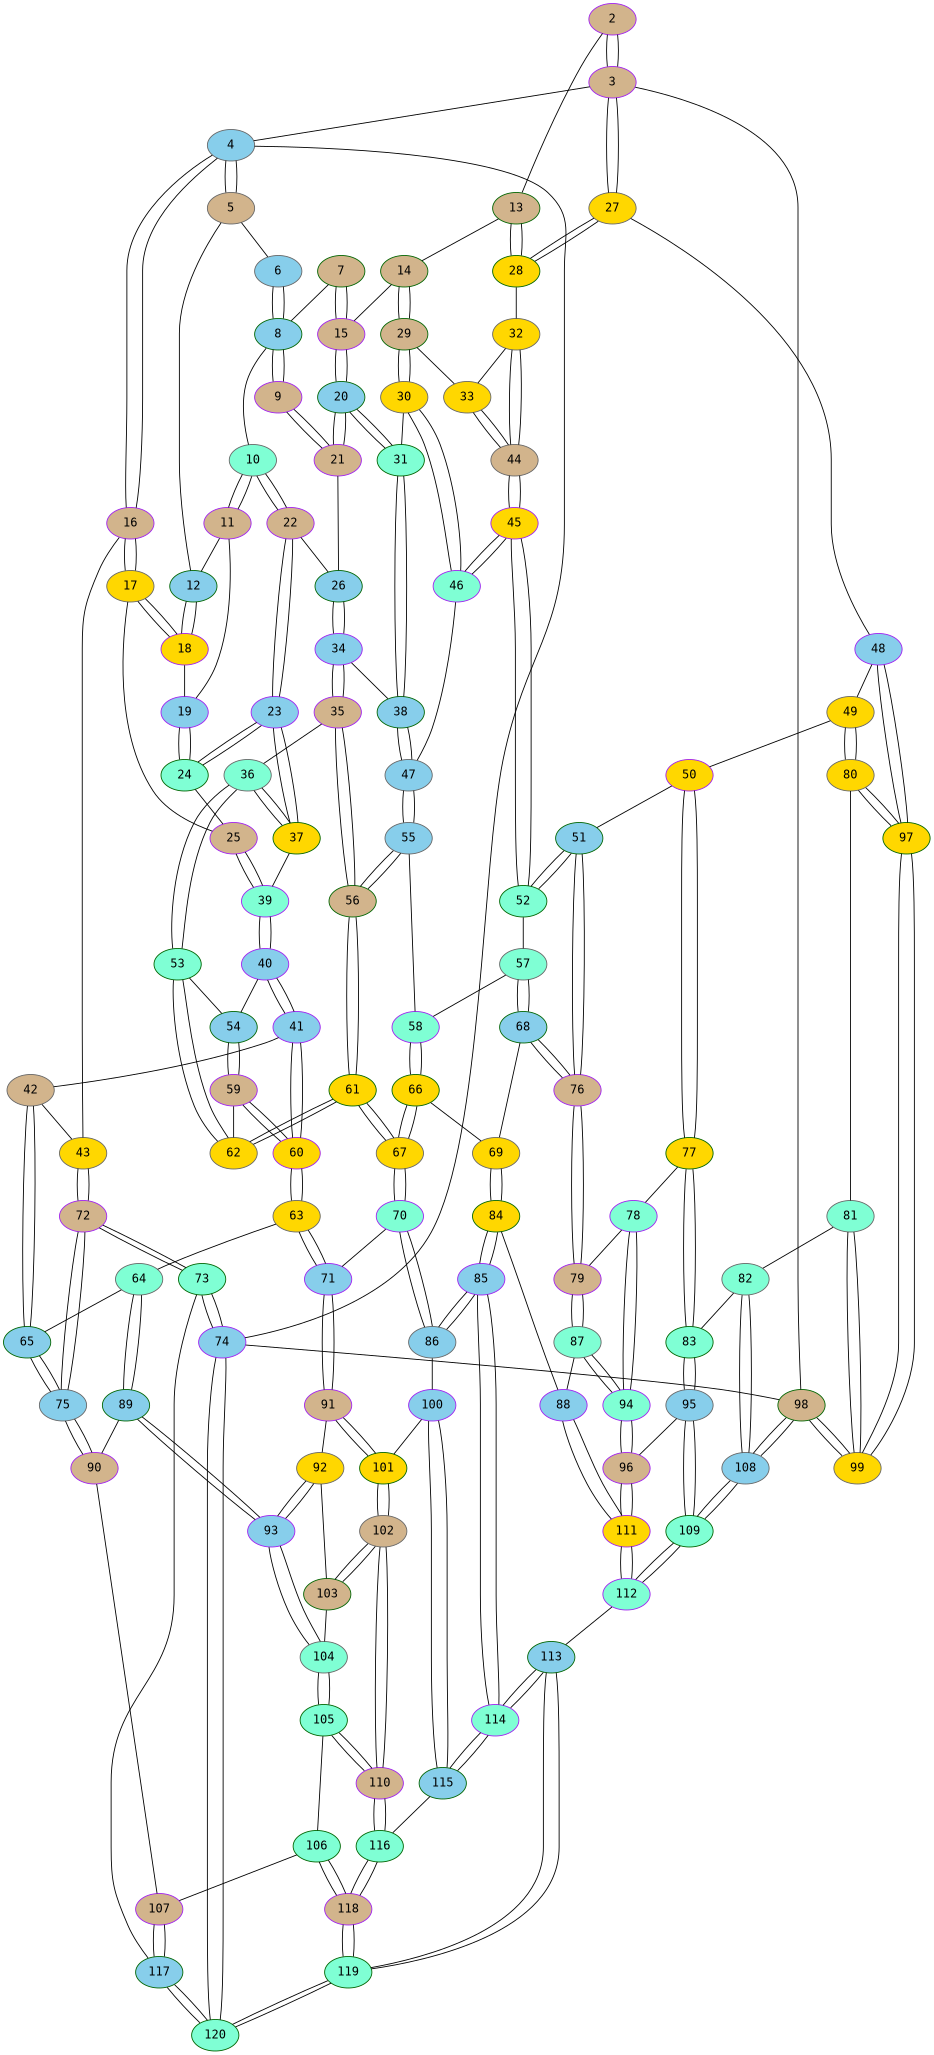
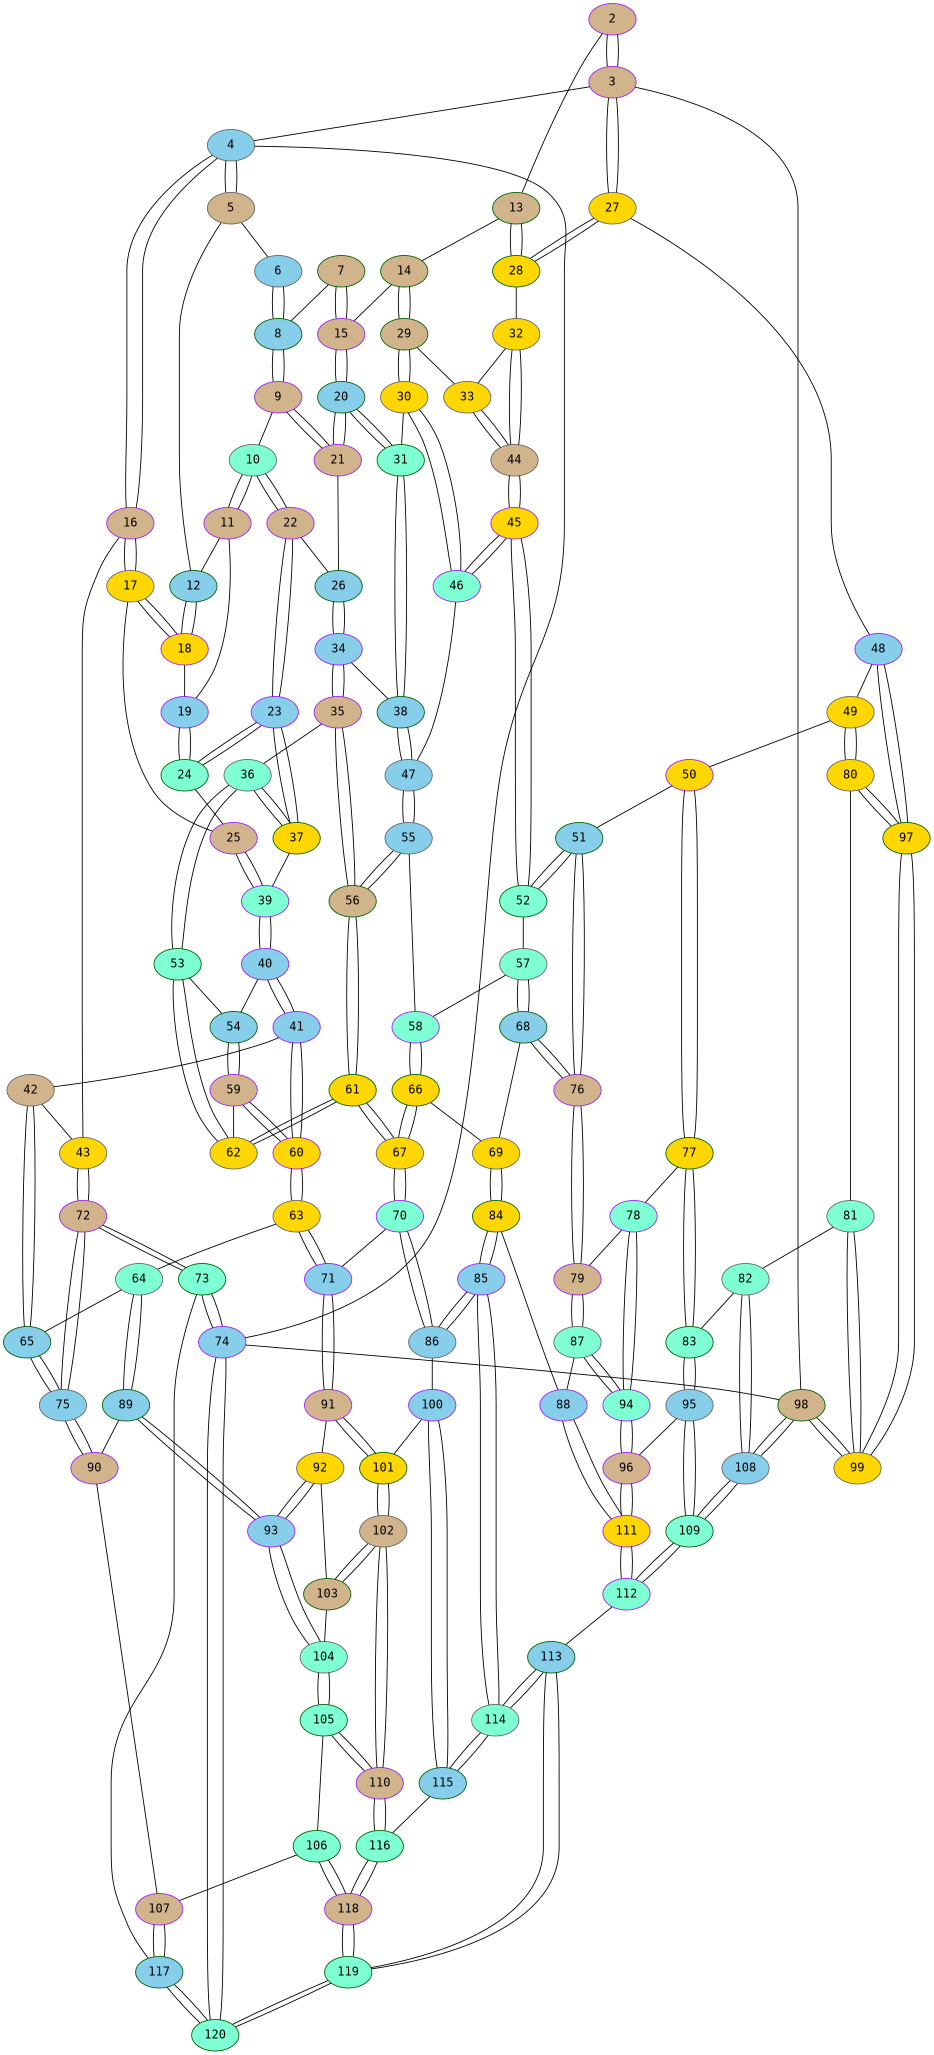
edge "8" -- "10": now "9" -- "10"
node "114": color purple -> gray40
